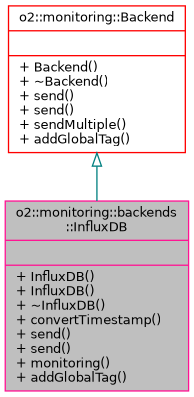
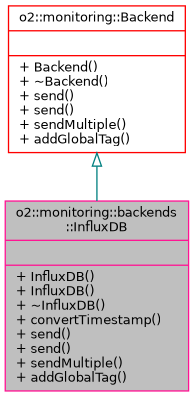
node "o2::monitoring::backends": text "+ monitoring()" -> "+ sendMultiple()"
